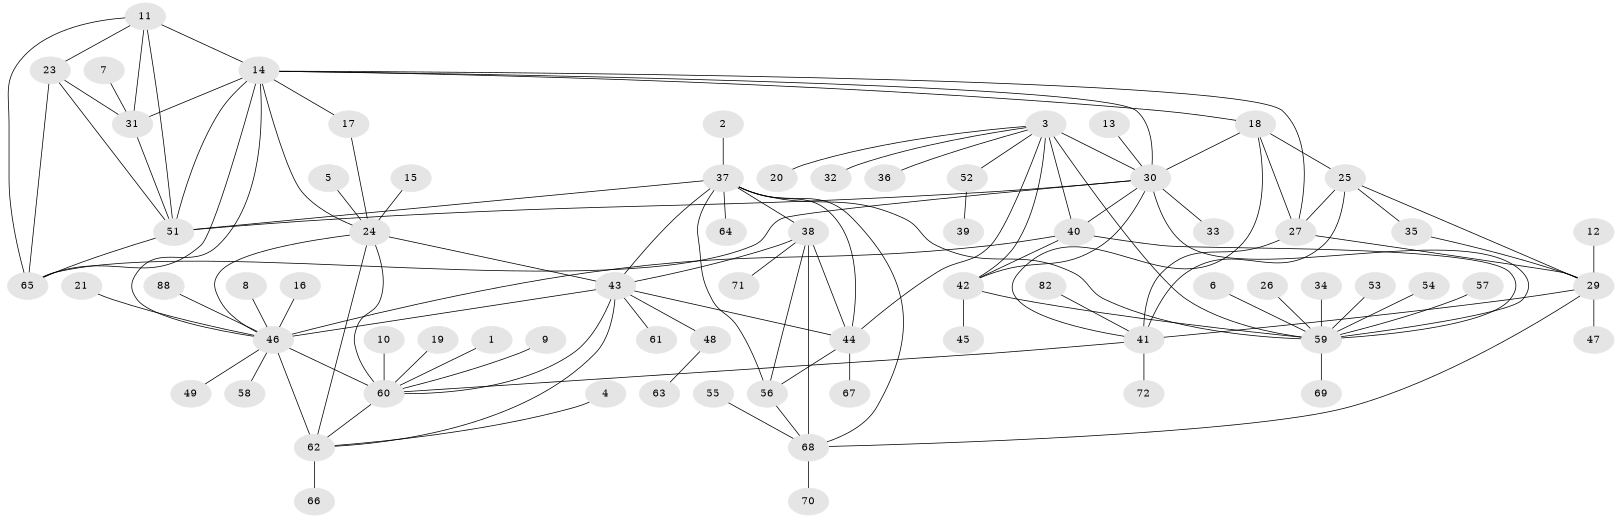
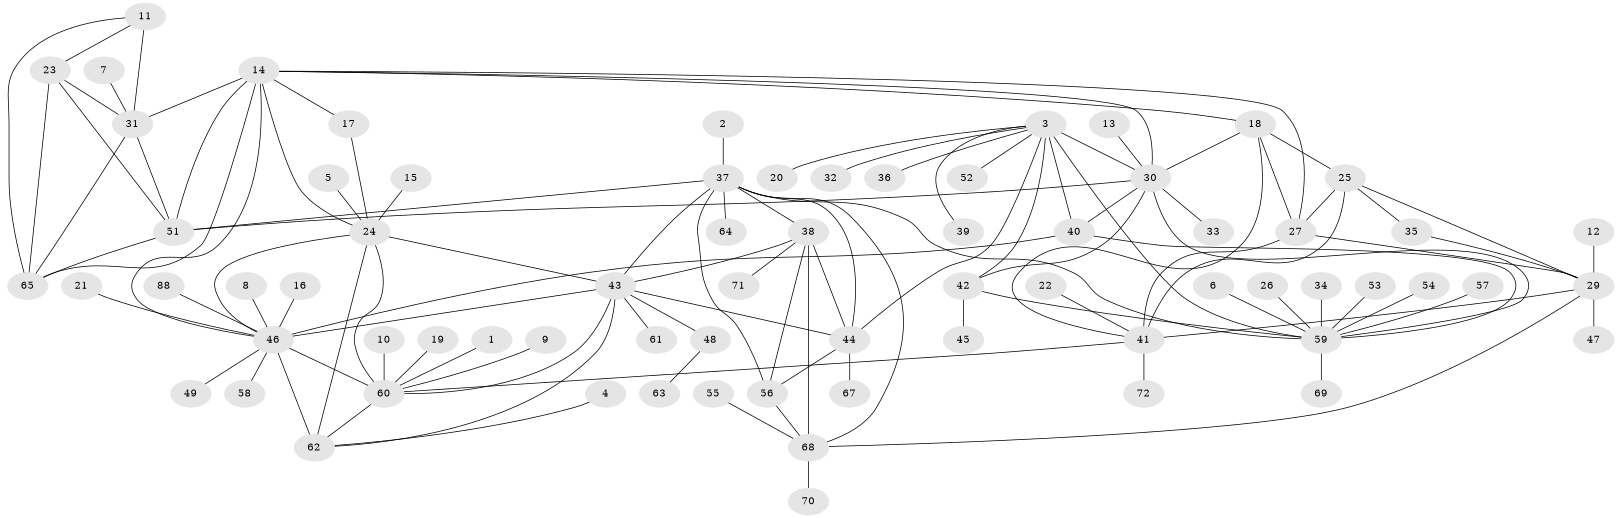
edge "11" -- "14": removed
edge "11" -- "51": removed
edge "52" -- "39": now "3" -- "39"
edge "40" -- "42": removed
edge "30" -- "65": now "31" -- "65"
node "82": label "82" -> "22"
node "66": removed
